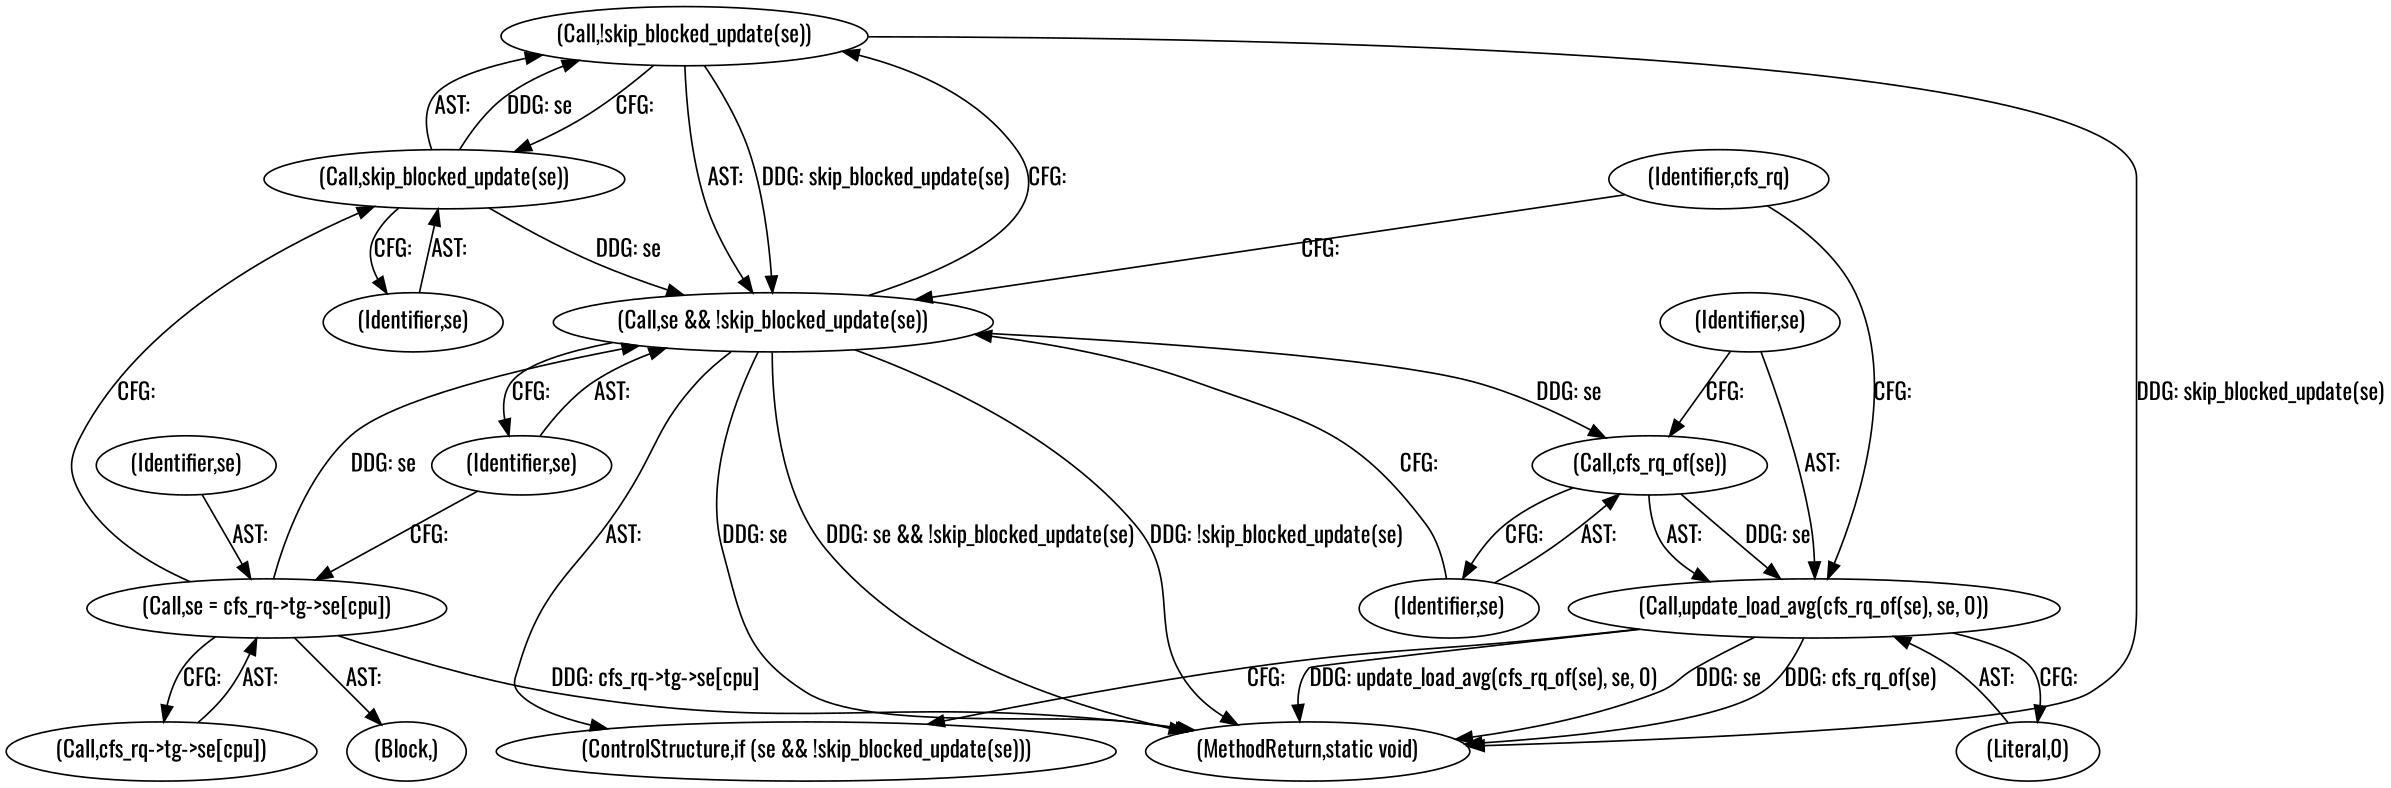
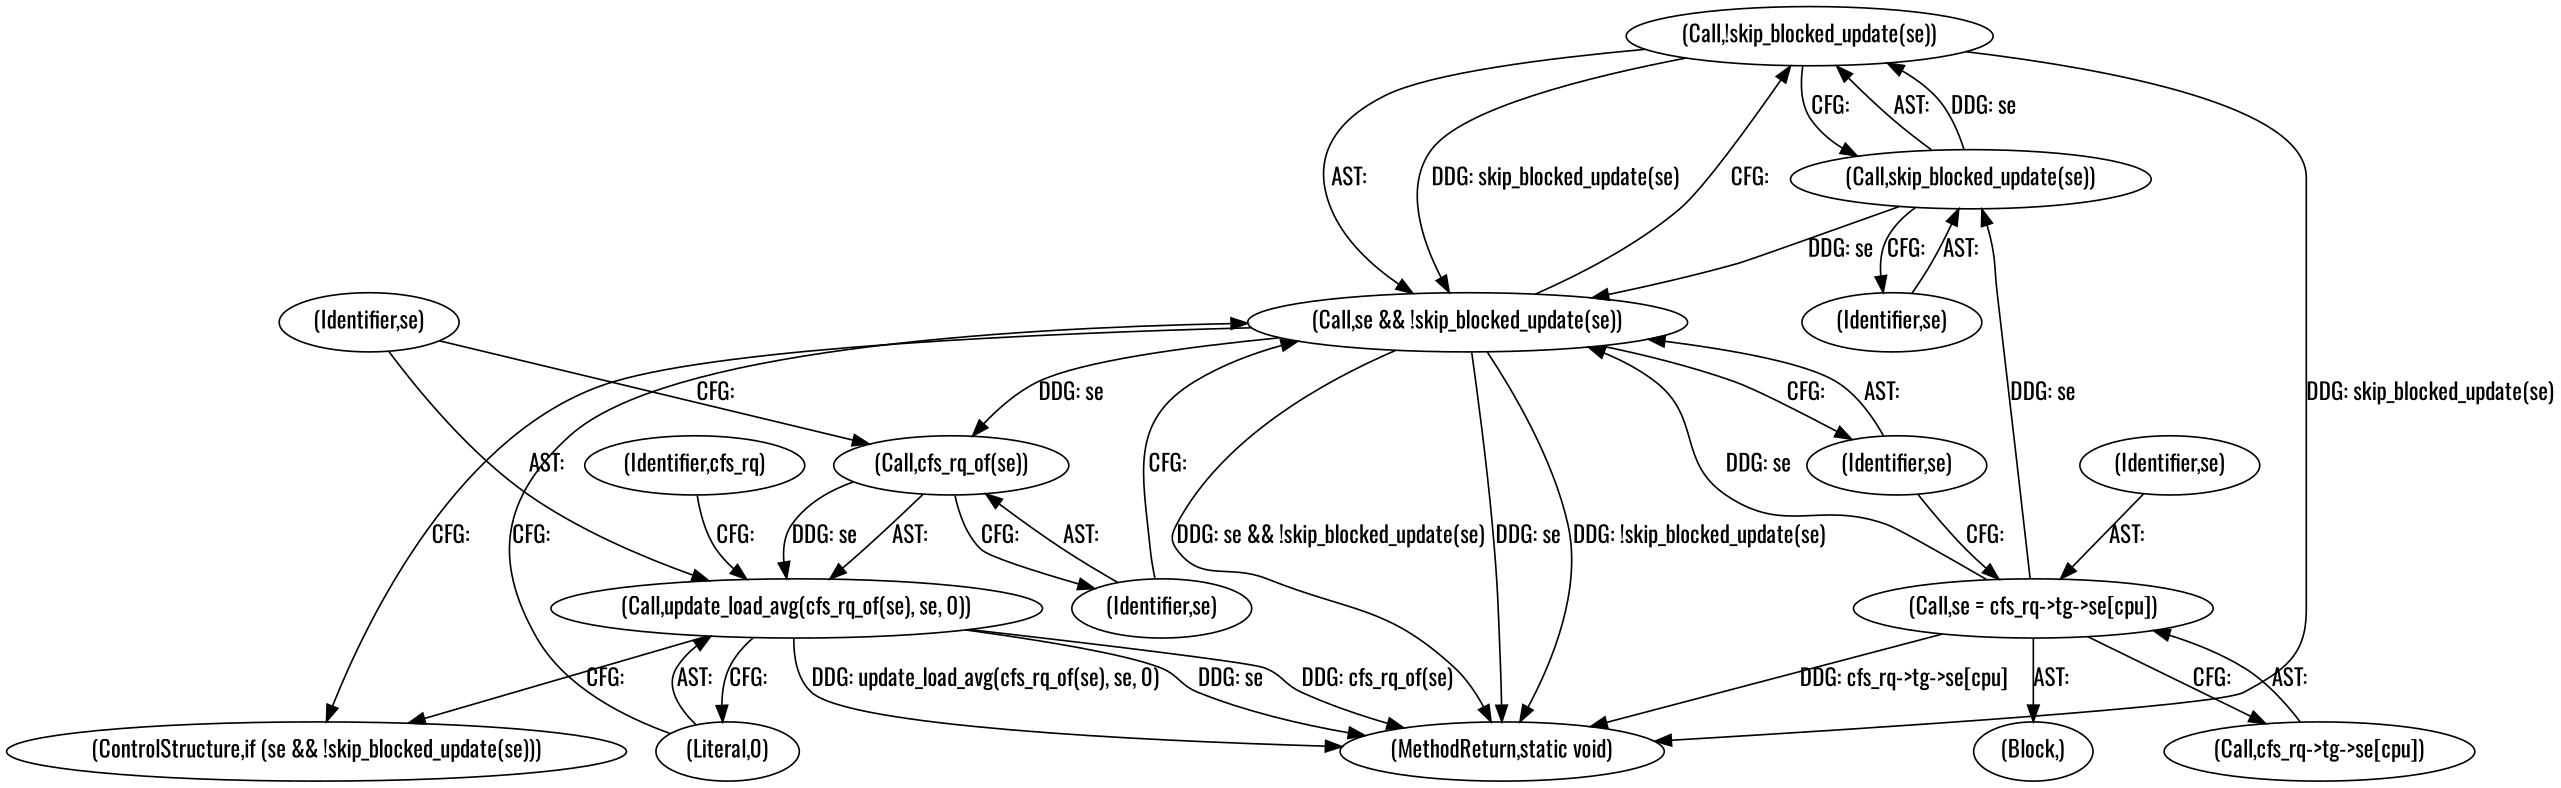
edge "(Identifier,cfs_rq)" -> "(Call,se && !skip_blocked_update(se))": now "(Literal,0)" -> "(Call,se && !skip_blocked_update(se))"
edge "(Call,se = cfs_rq->tg->se[cpu])" -> "(Call,skip_blocked_update(se))": label "CFG: " -> "DDG: se"
edge "(Call,se && !skip_blocked_update(se))" -> "(ControlStructure,if (se && !skip_blocked_update(se)))": label "AST: " -> "CFG: "
